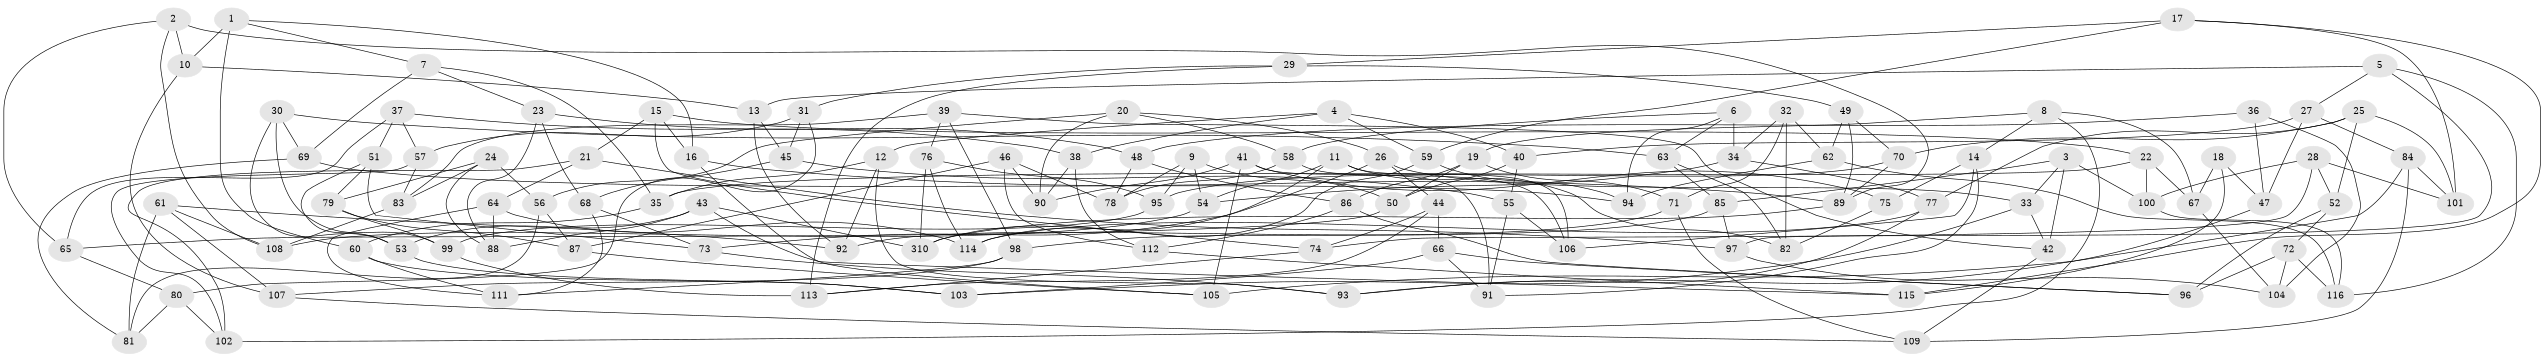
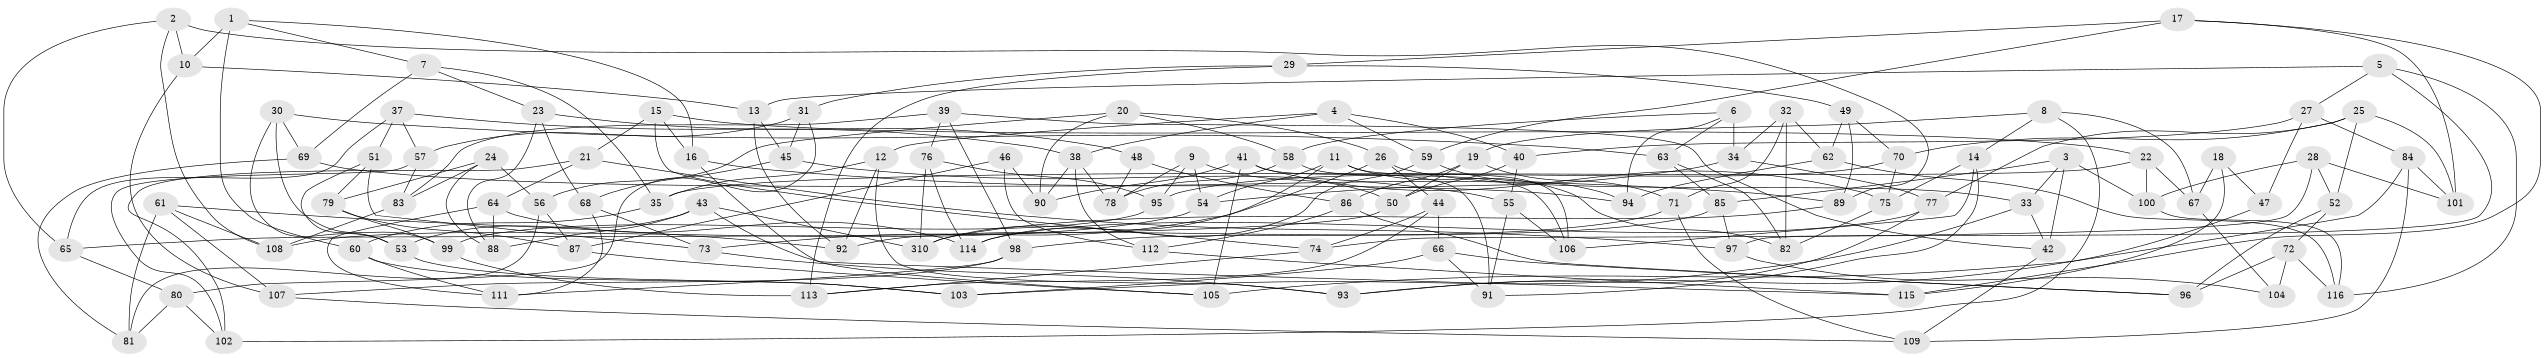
node "36": removed
edge "70" -- "89": now "70" -- "75"
edge "46" -- "78": now "38" -- "78"
